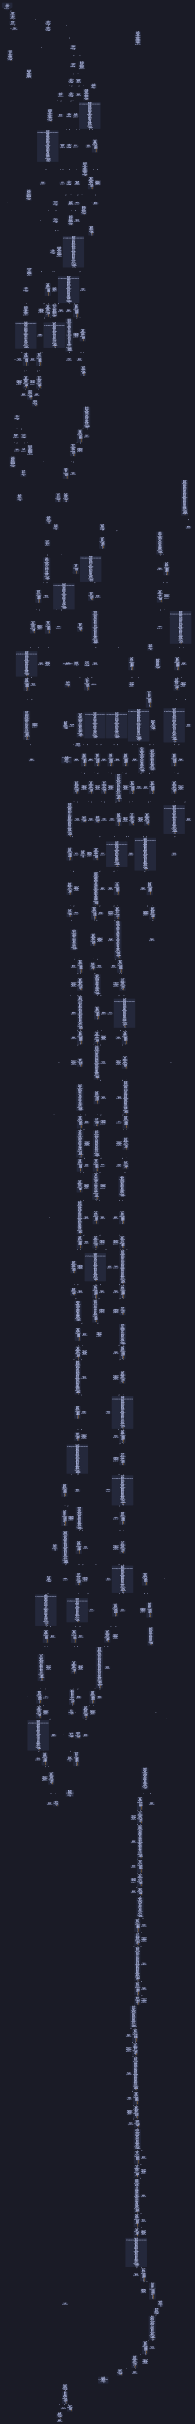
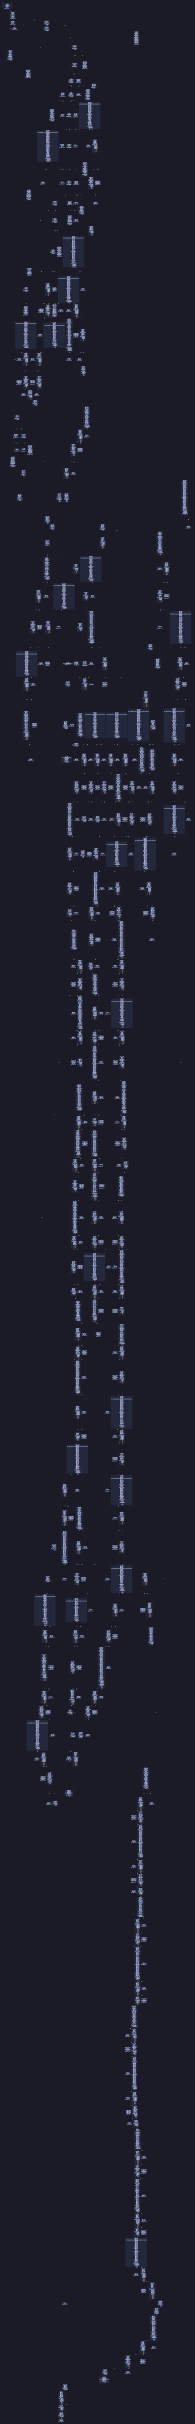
node "[25d9] INVALID Stack size req: 0, sizeΔ: 0": removed
